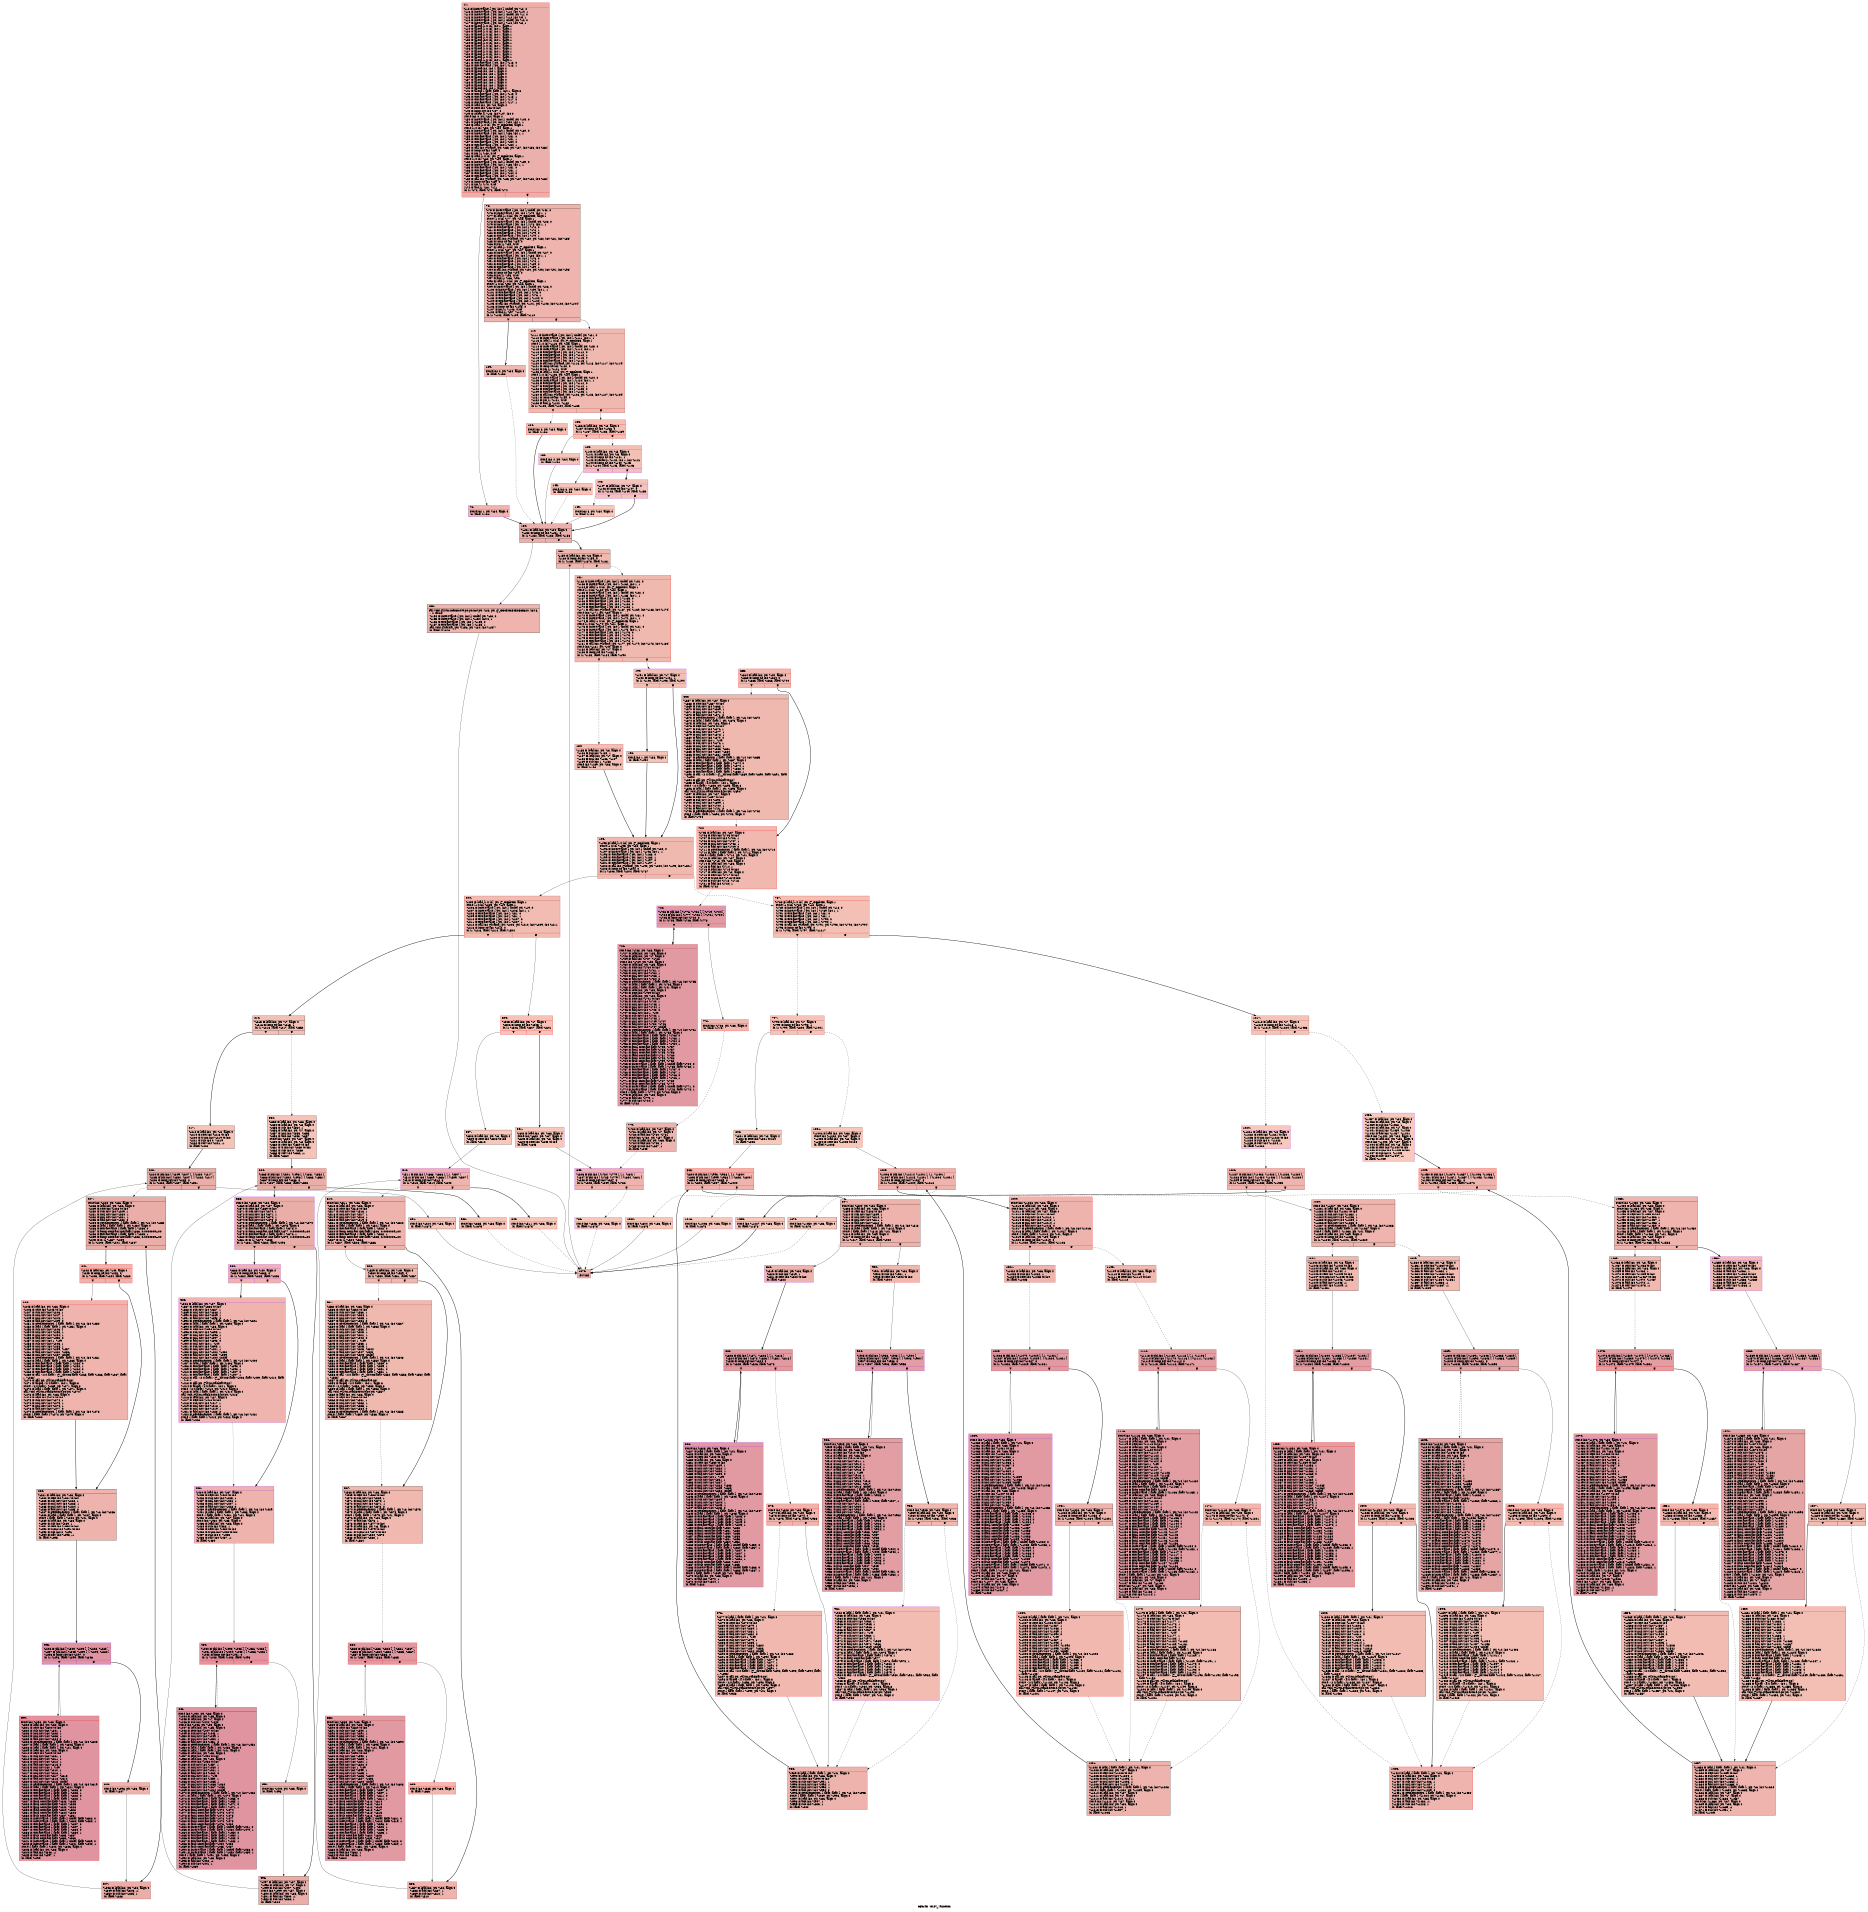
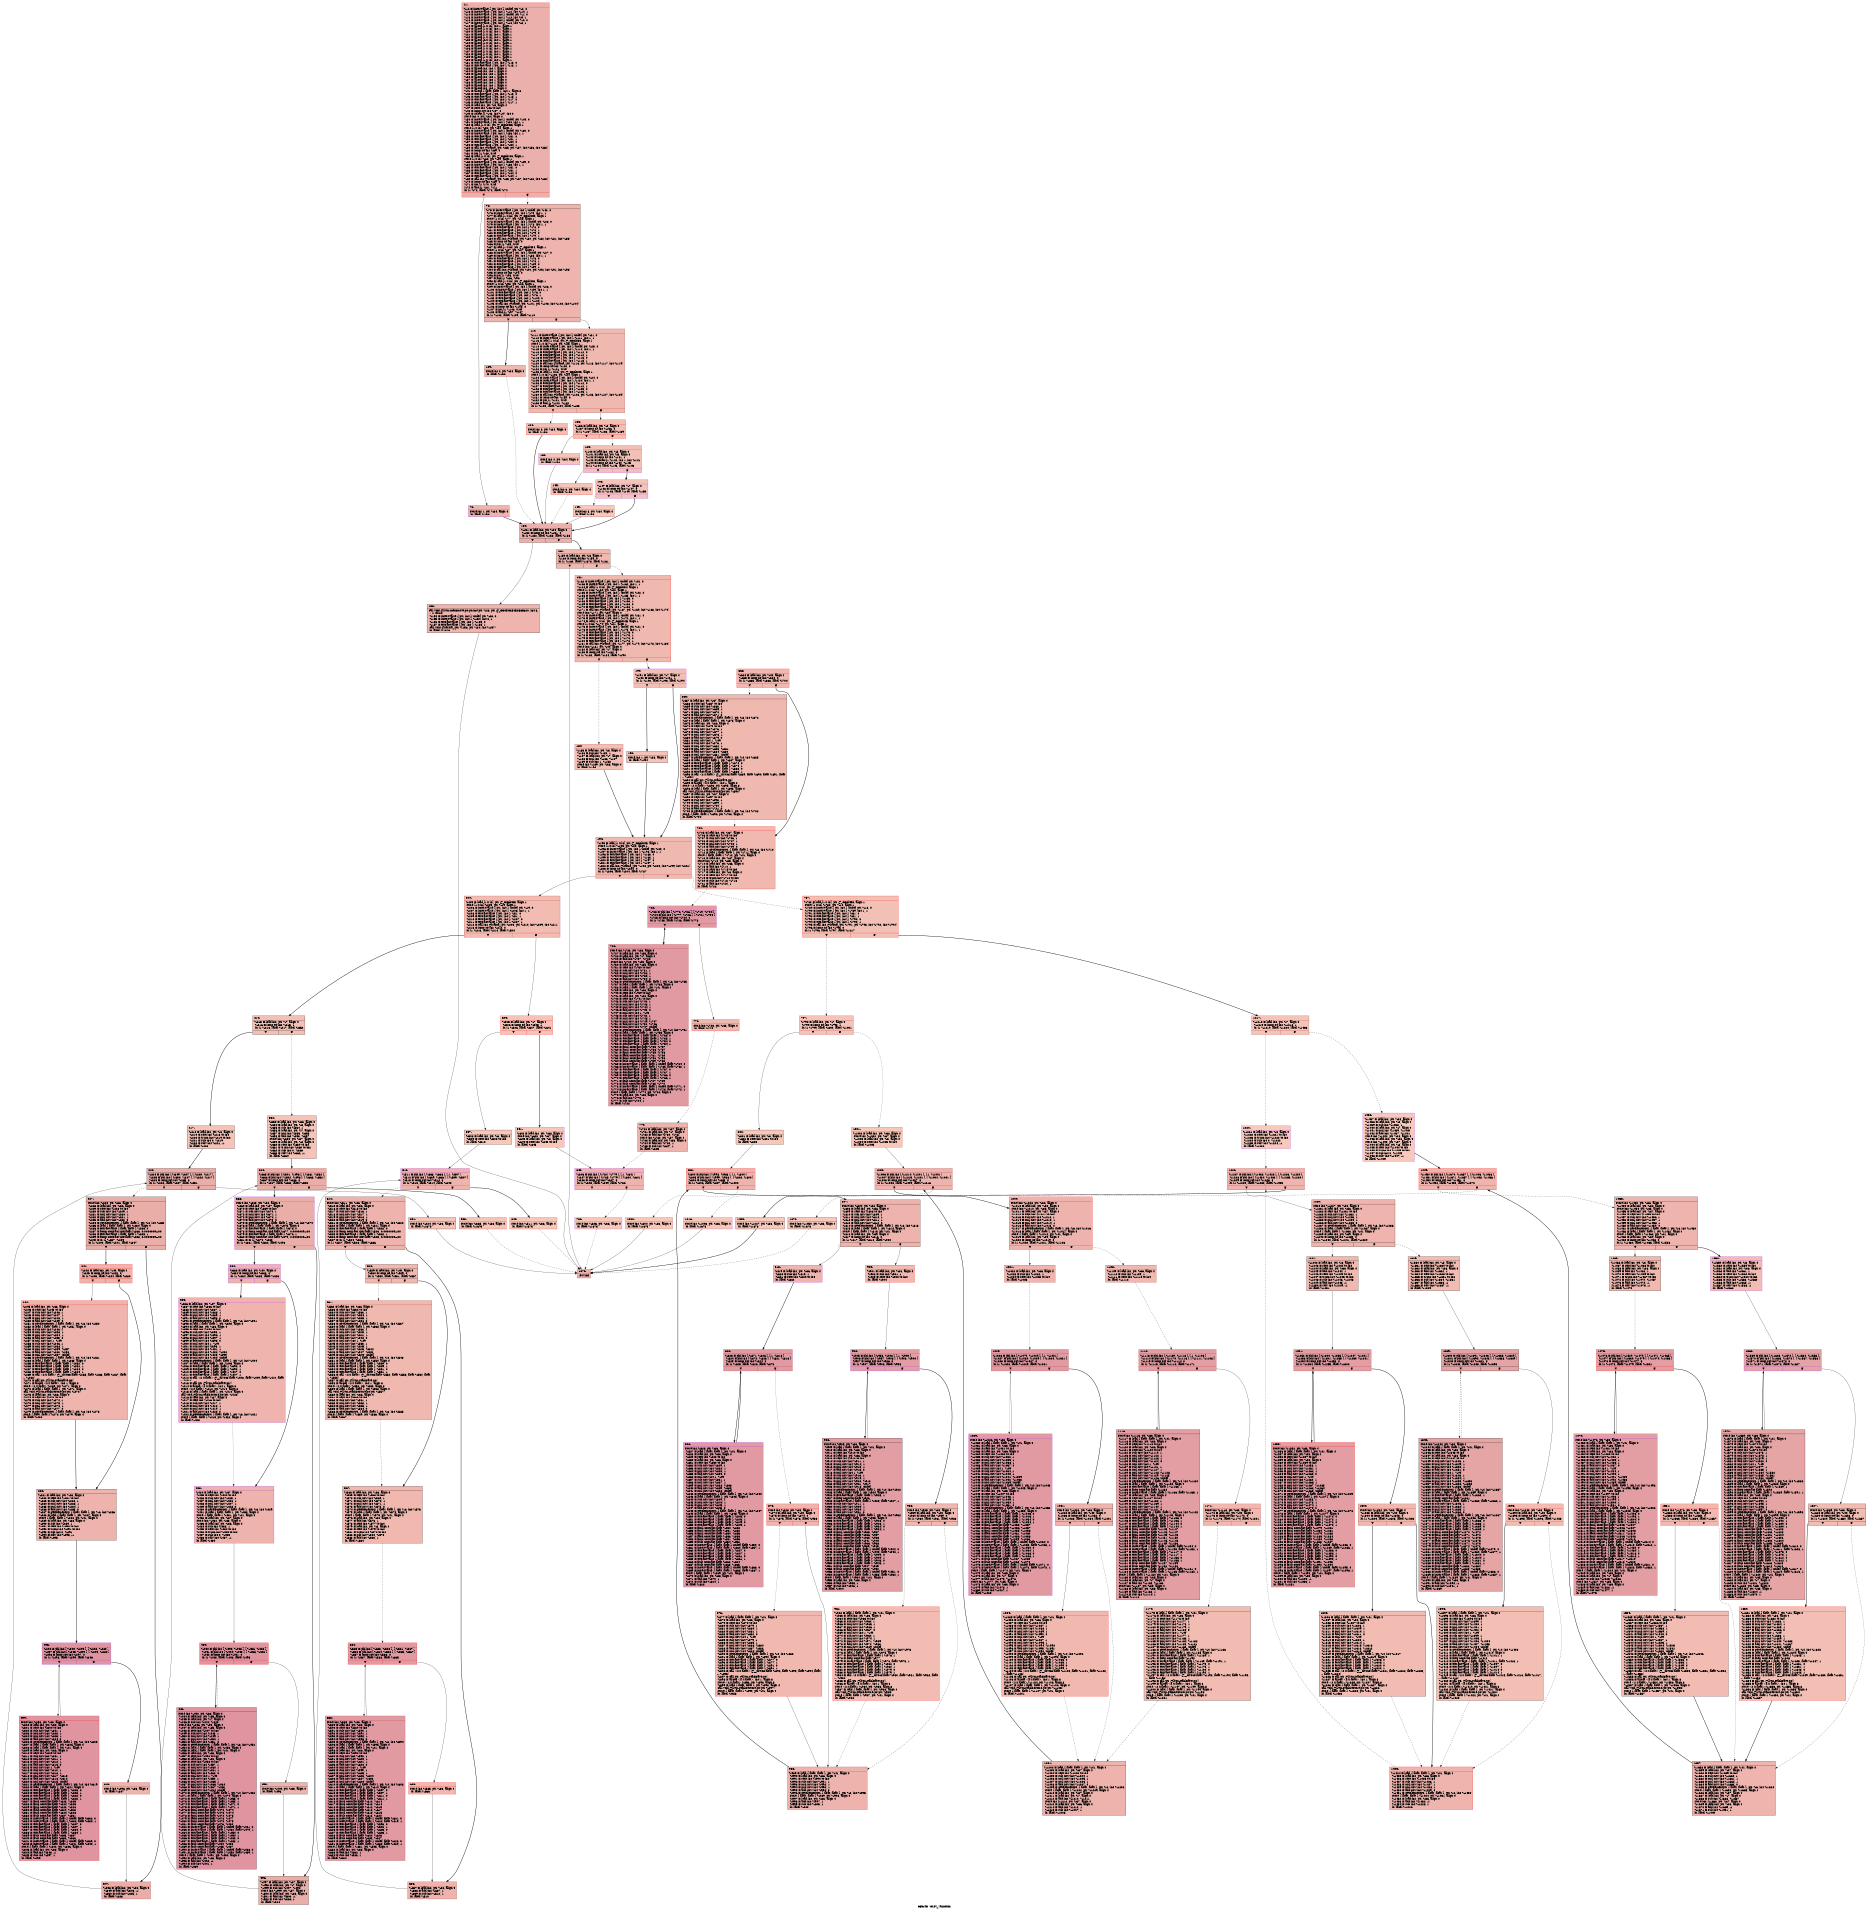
node "961:": color purple -> red
edge "1171:" -> "1201:": removed
